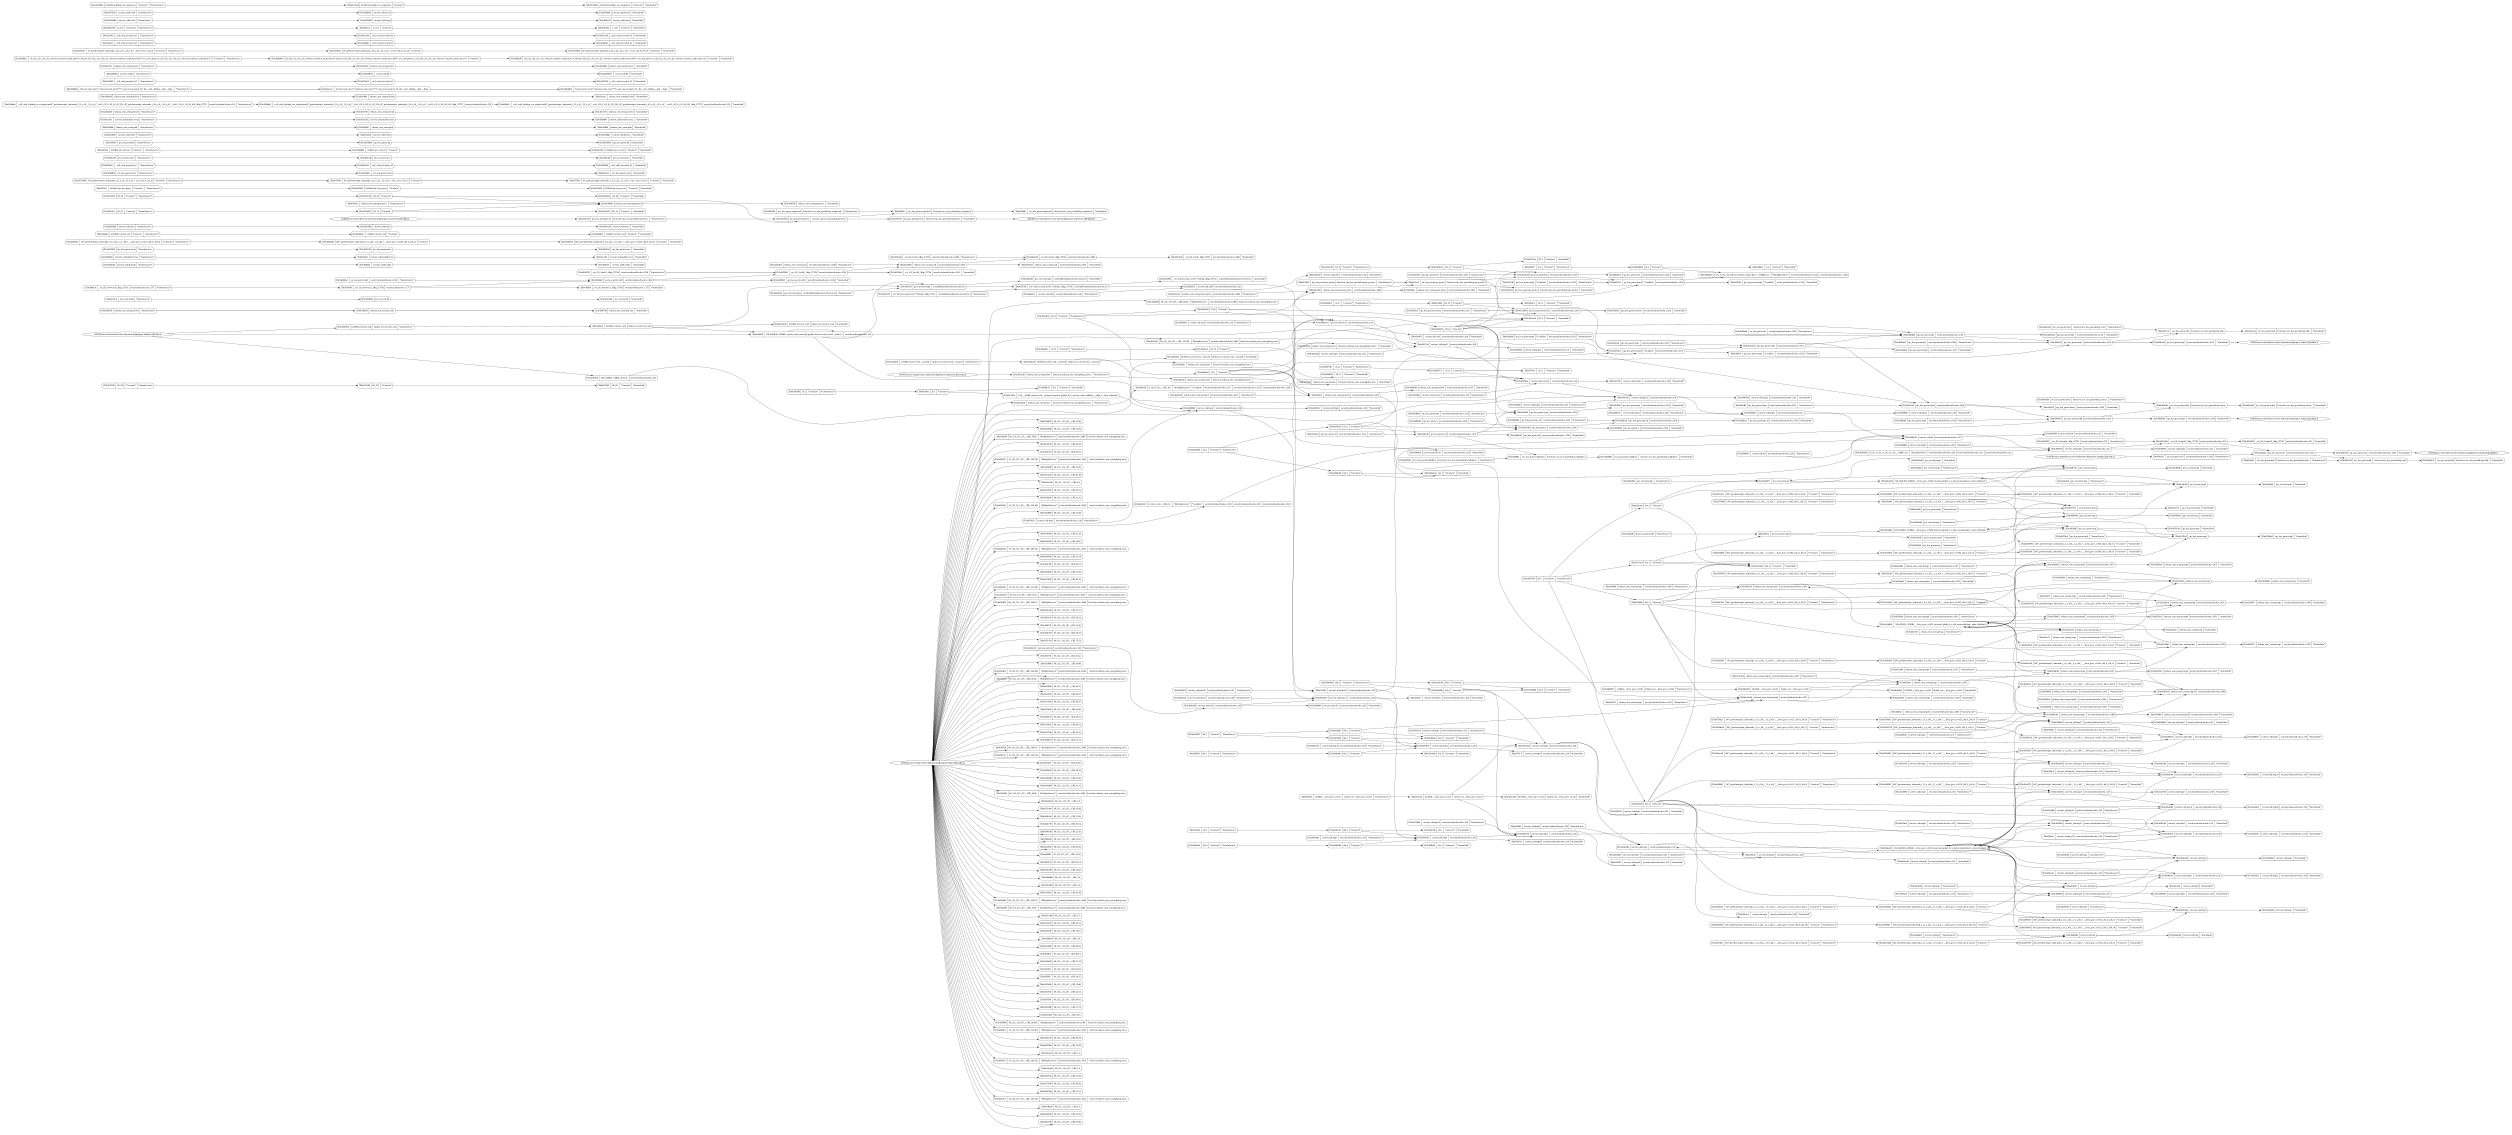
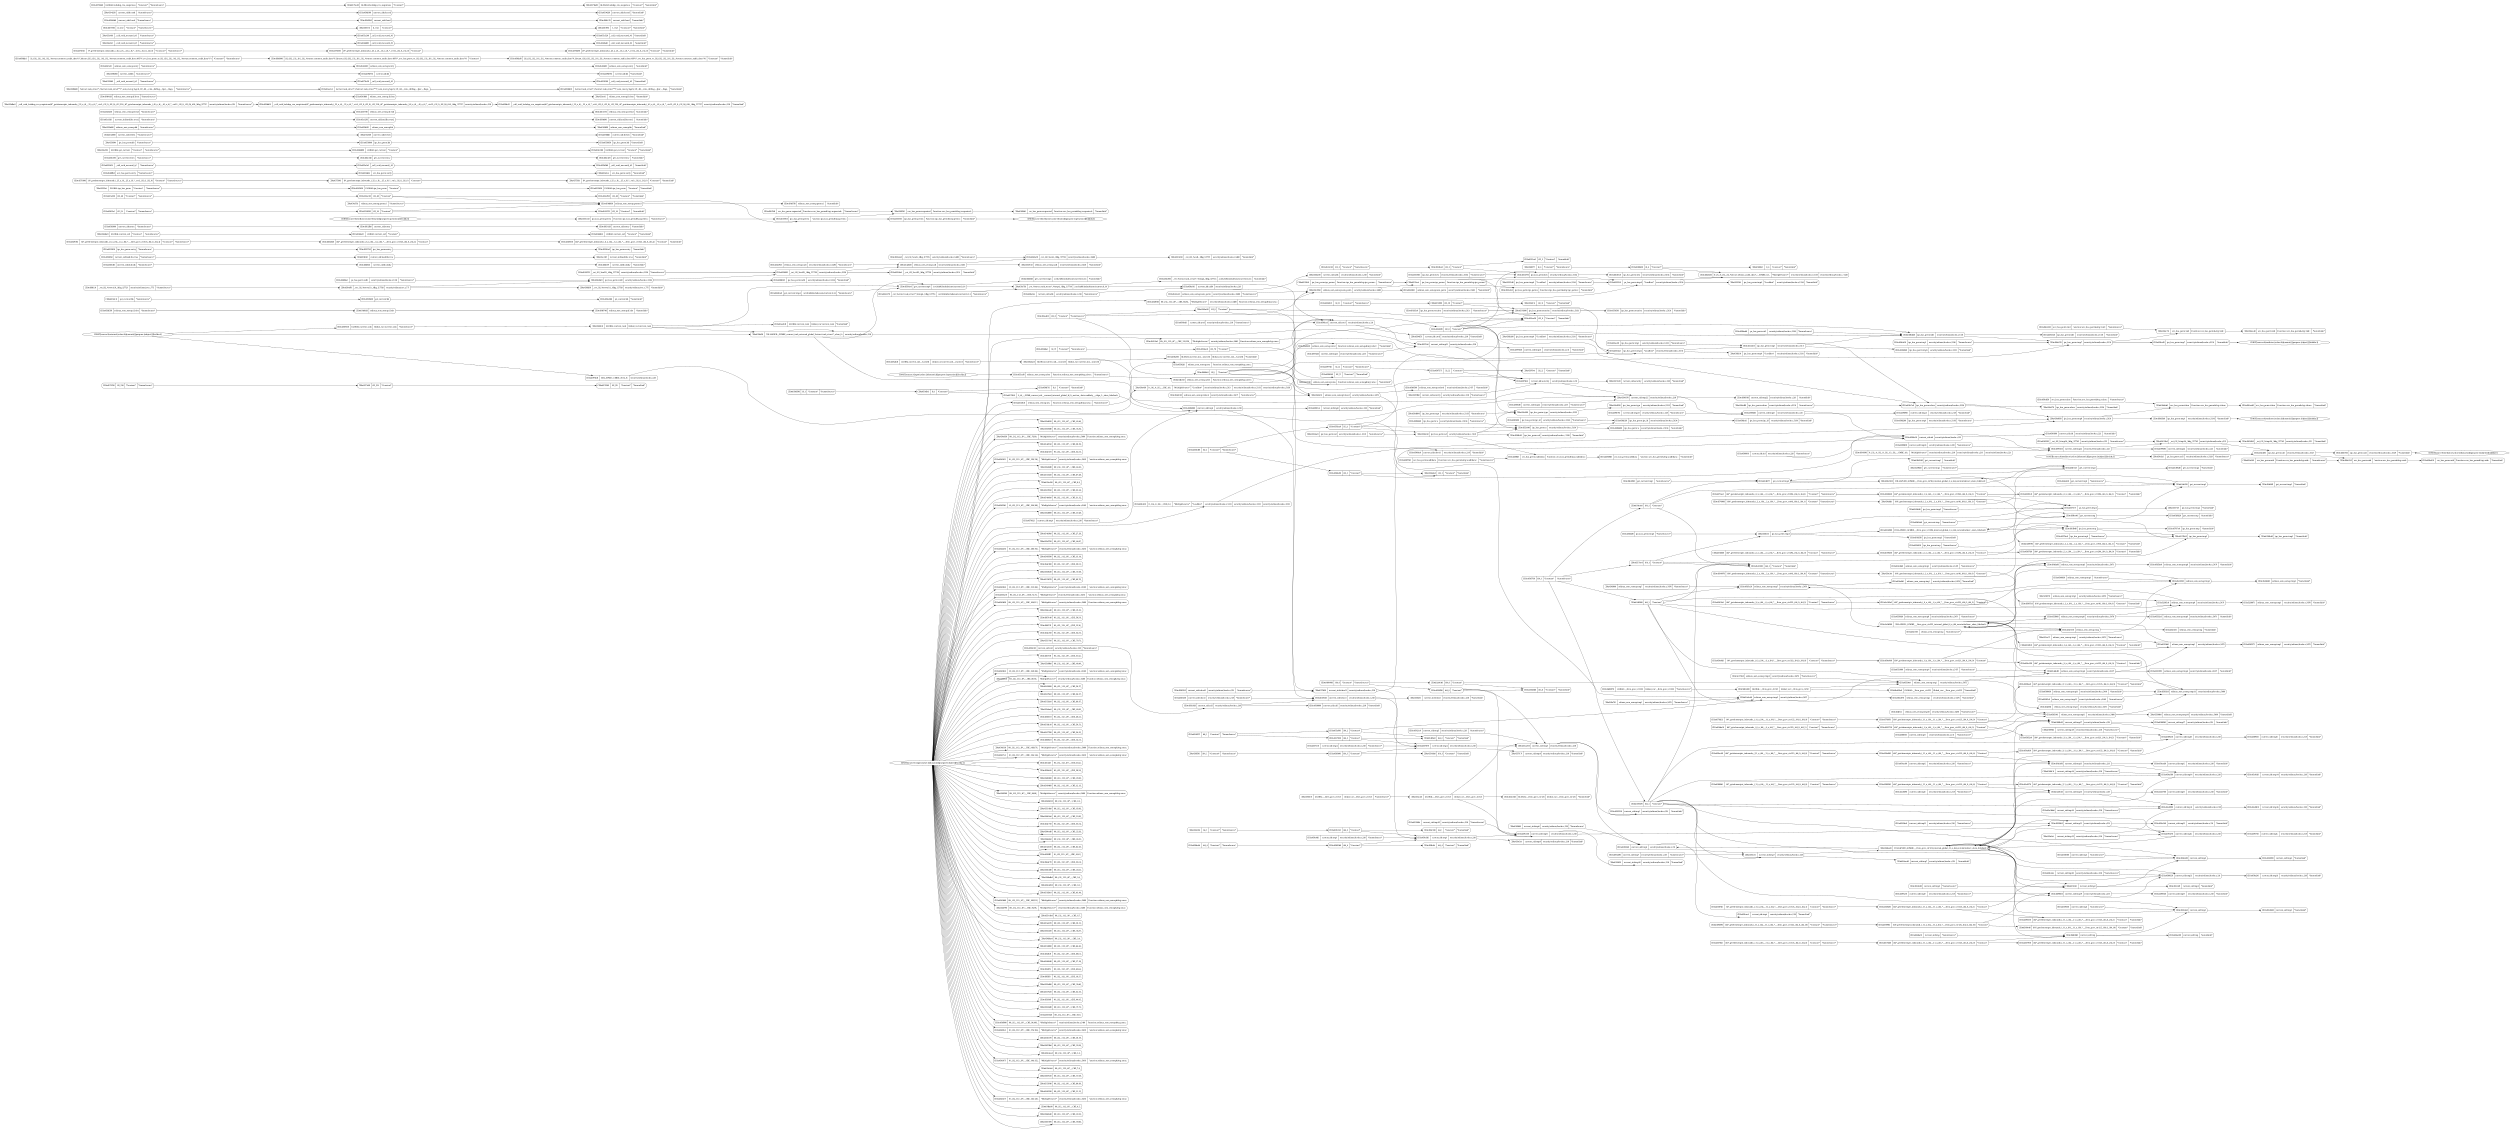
edge "CE0x4557570" -> "CE0x4568ec0": added
